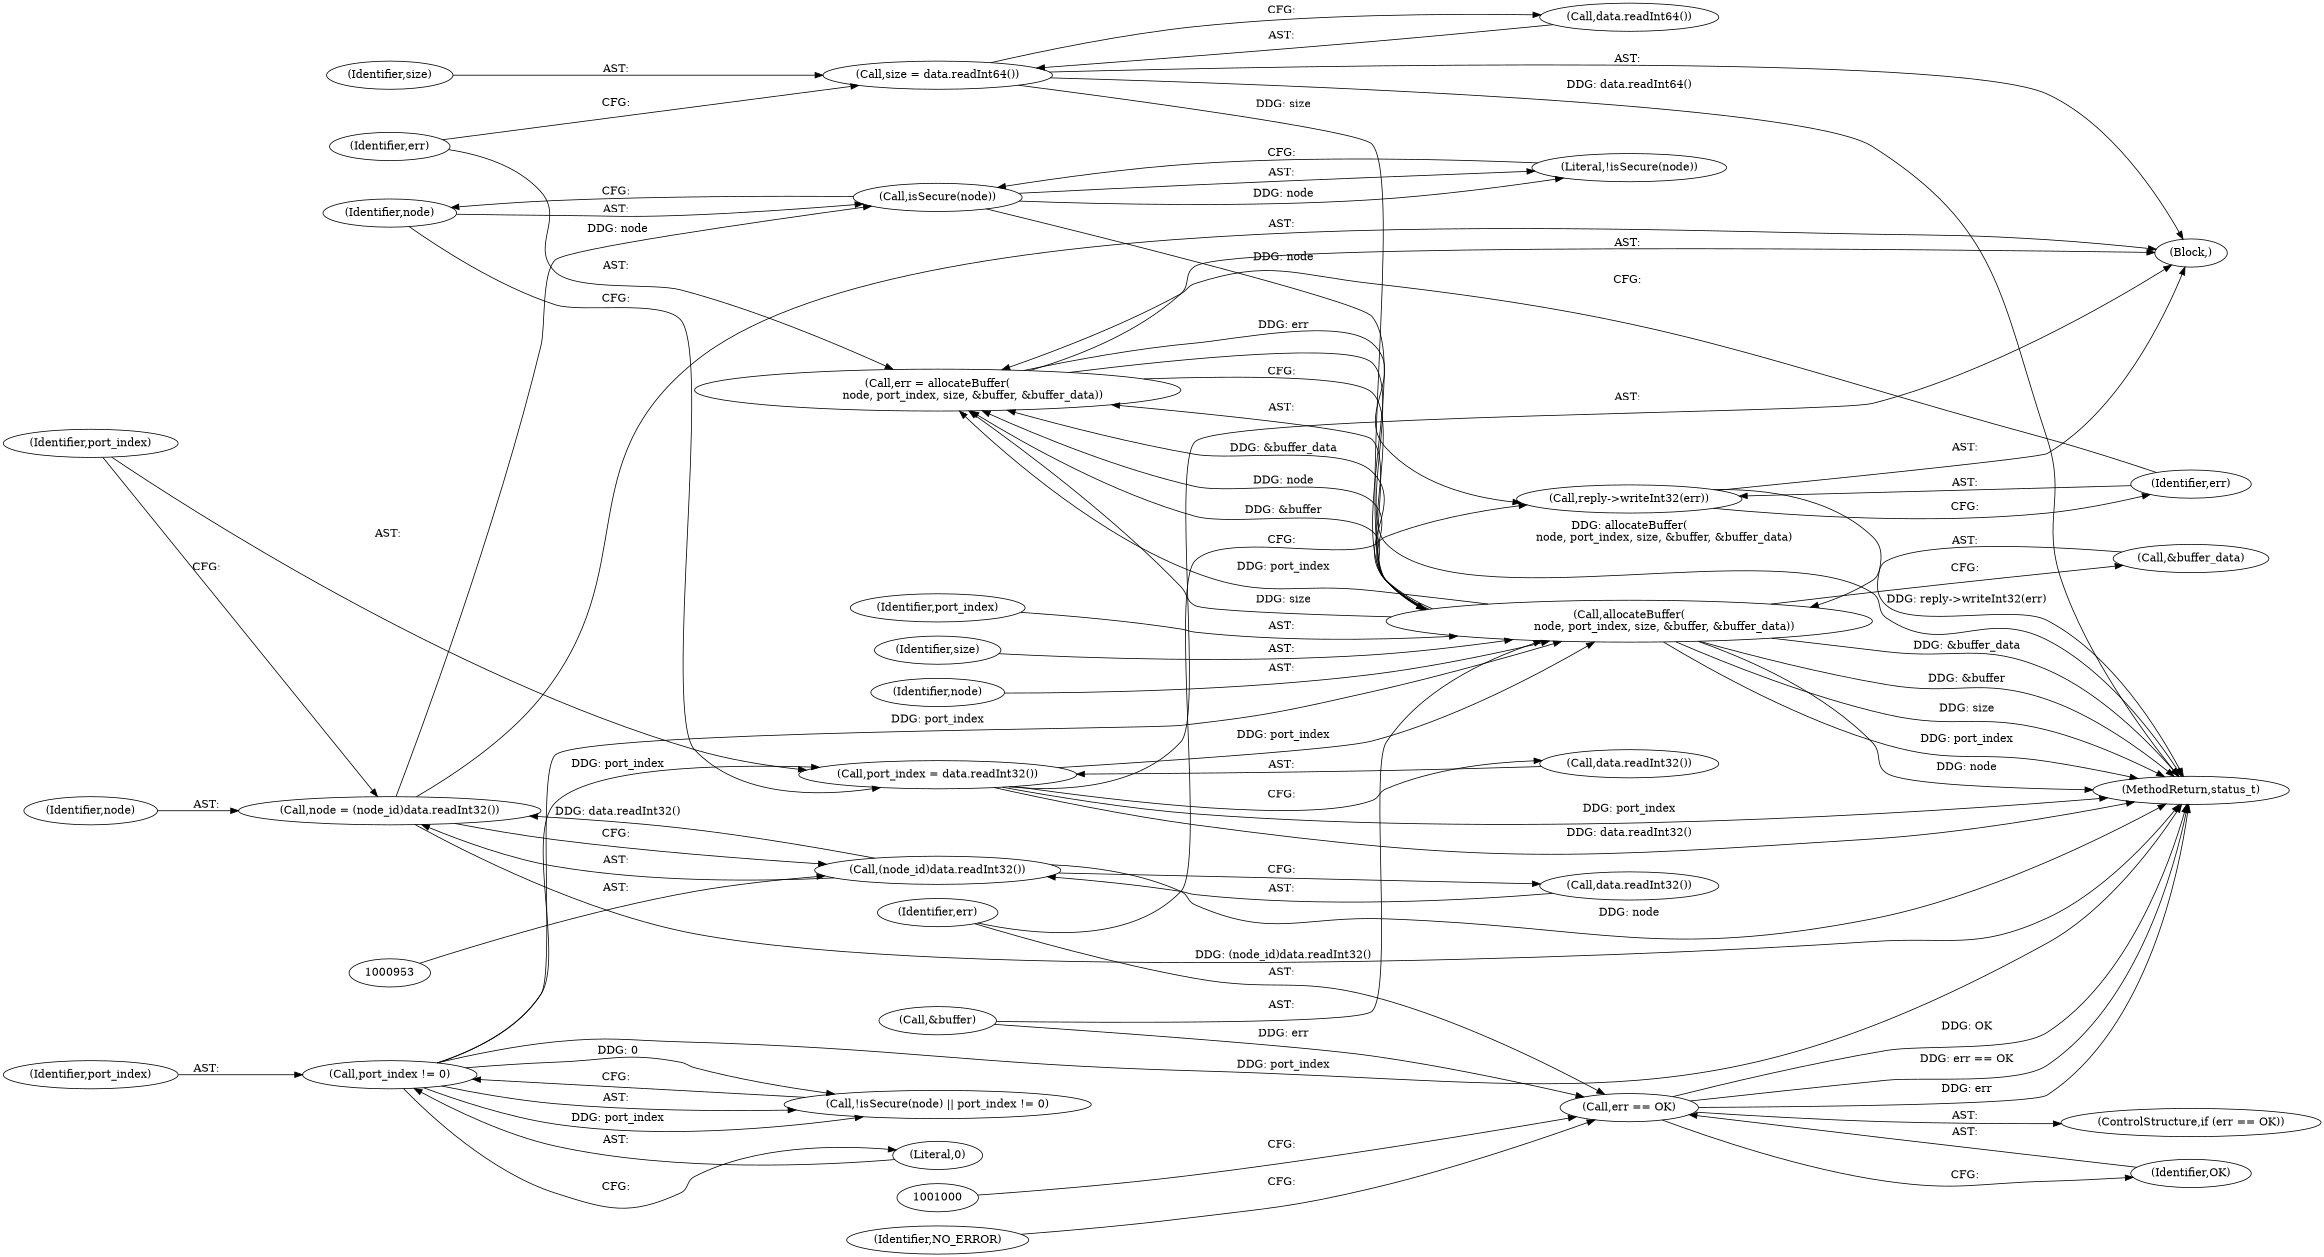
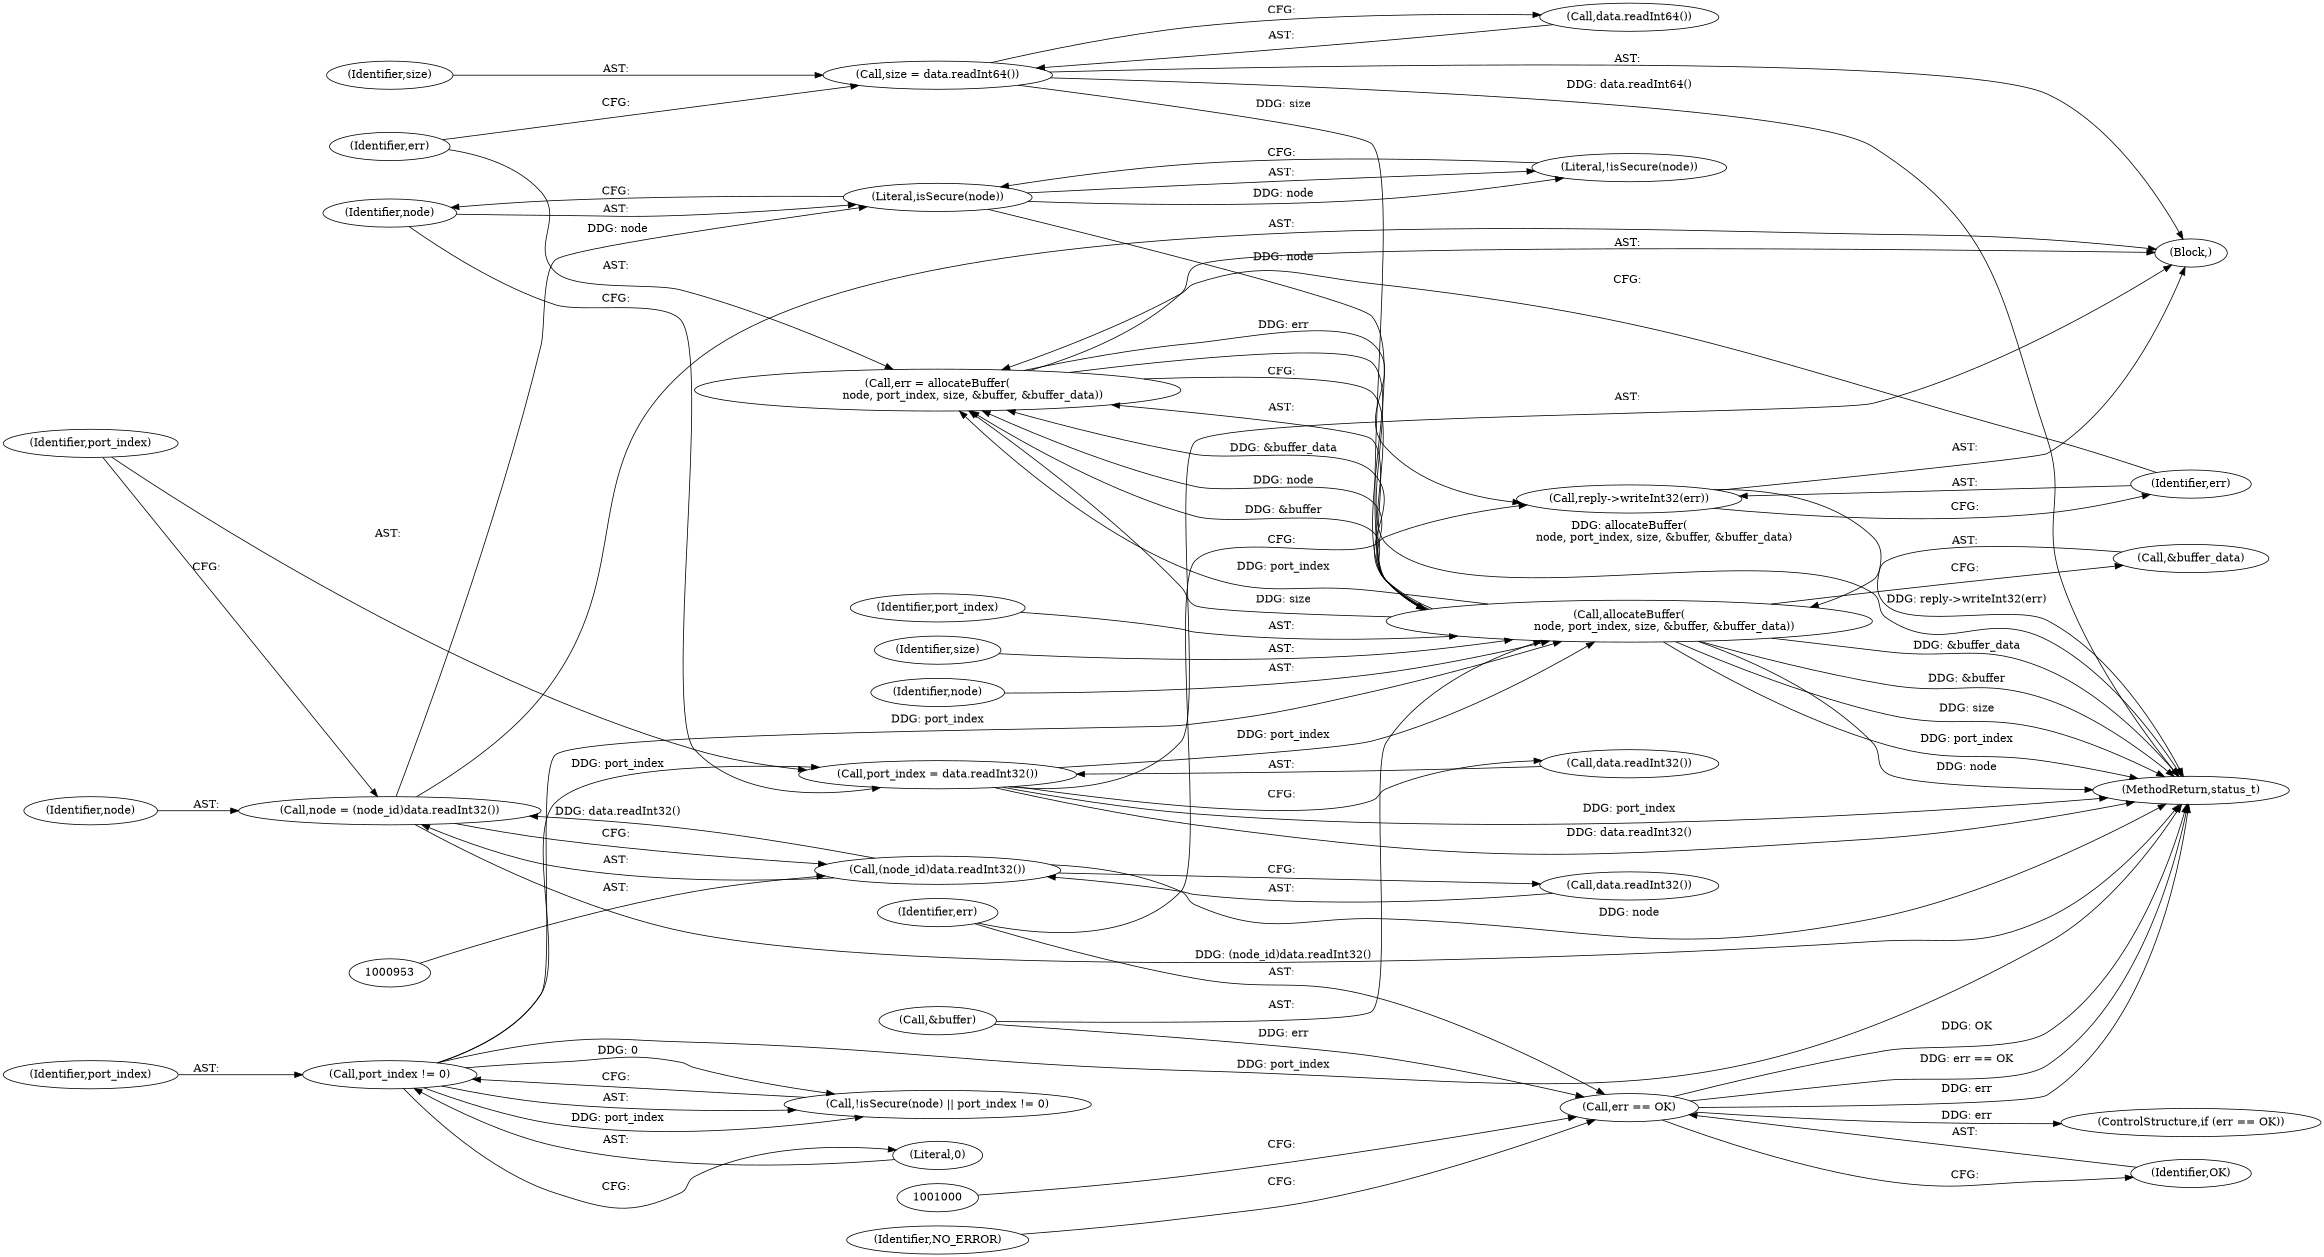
node "(Call,isSecure(node))": label "(Call,isSecure(node))" -> "(Literal,isSecure(node))"
edge "(Call,err == OK)" -> "(ControlStructure,if (err == OK))": label "AST: " -> "DDG: err"
